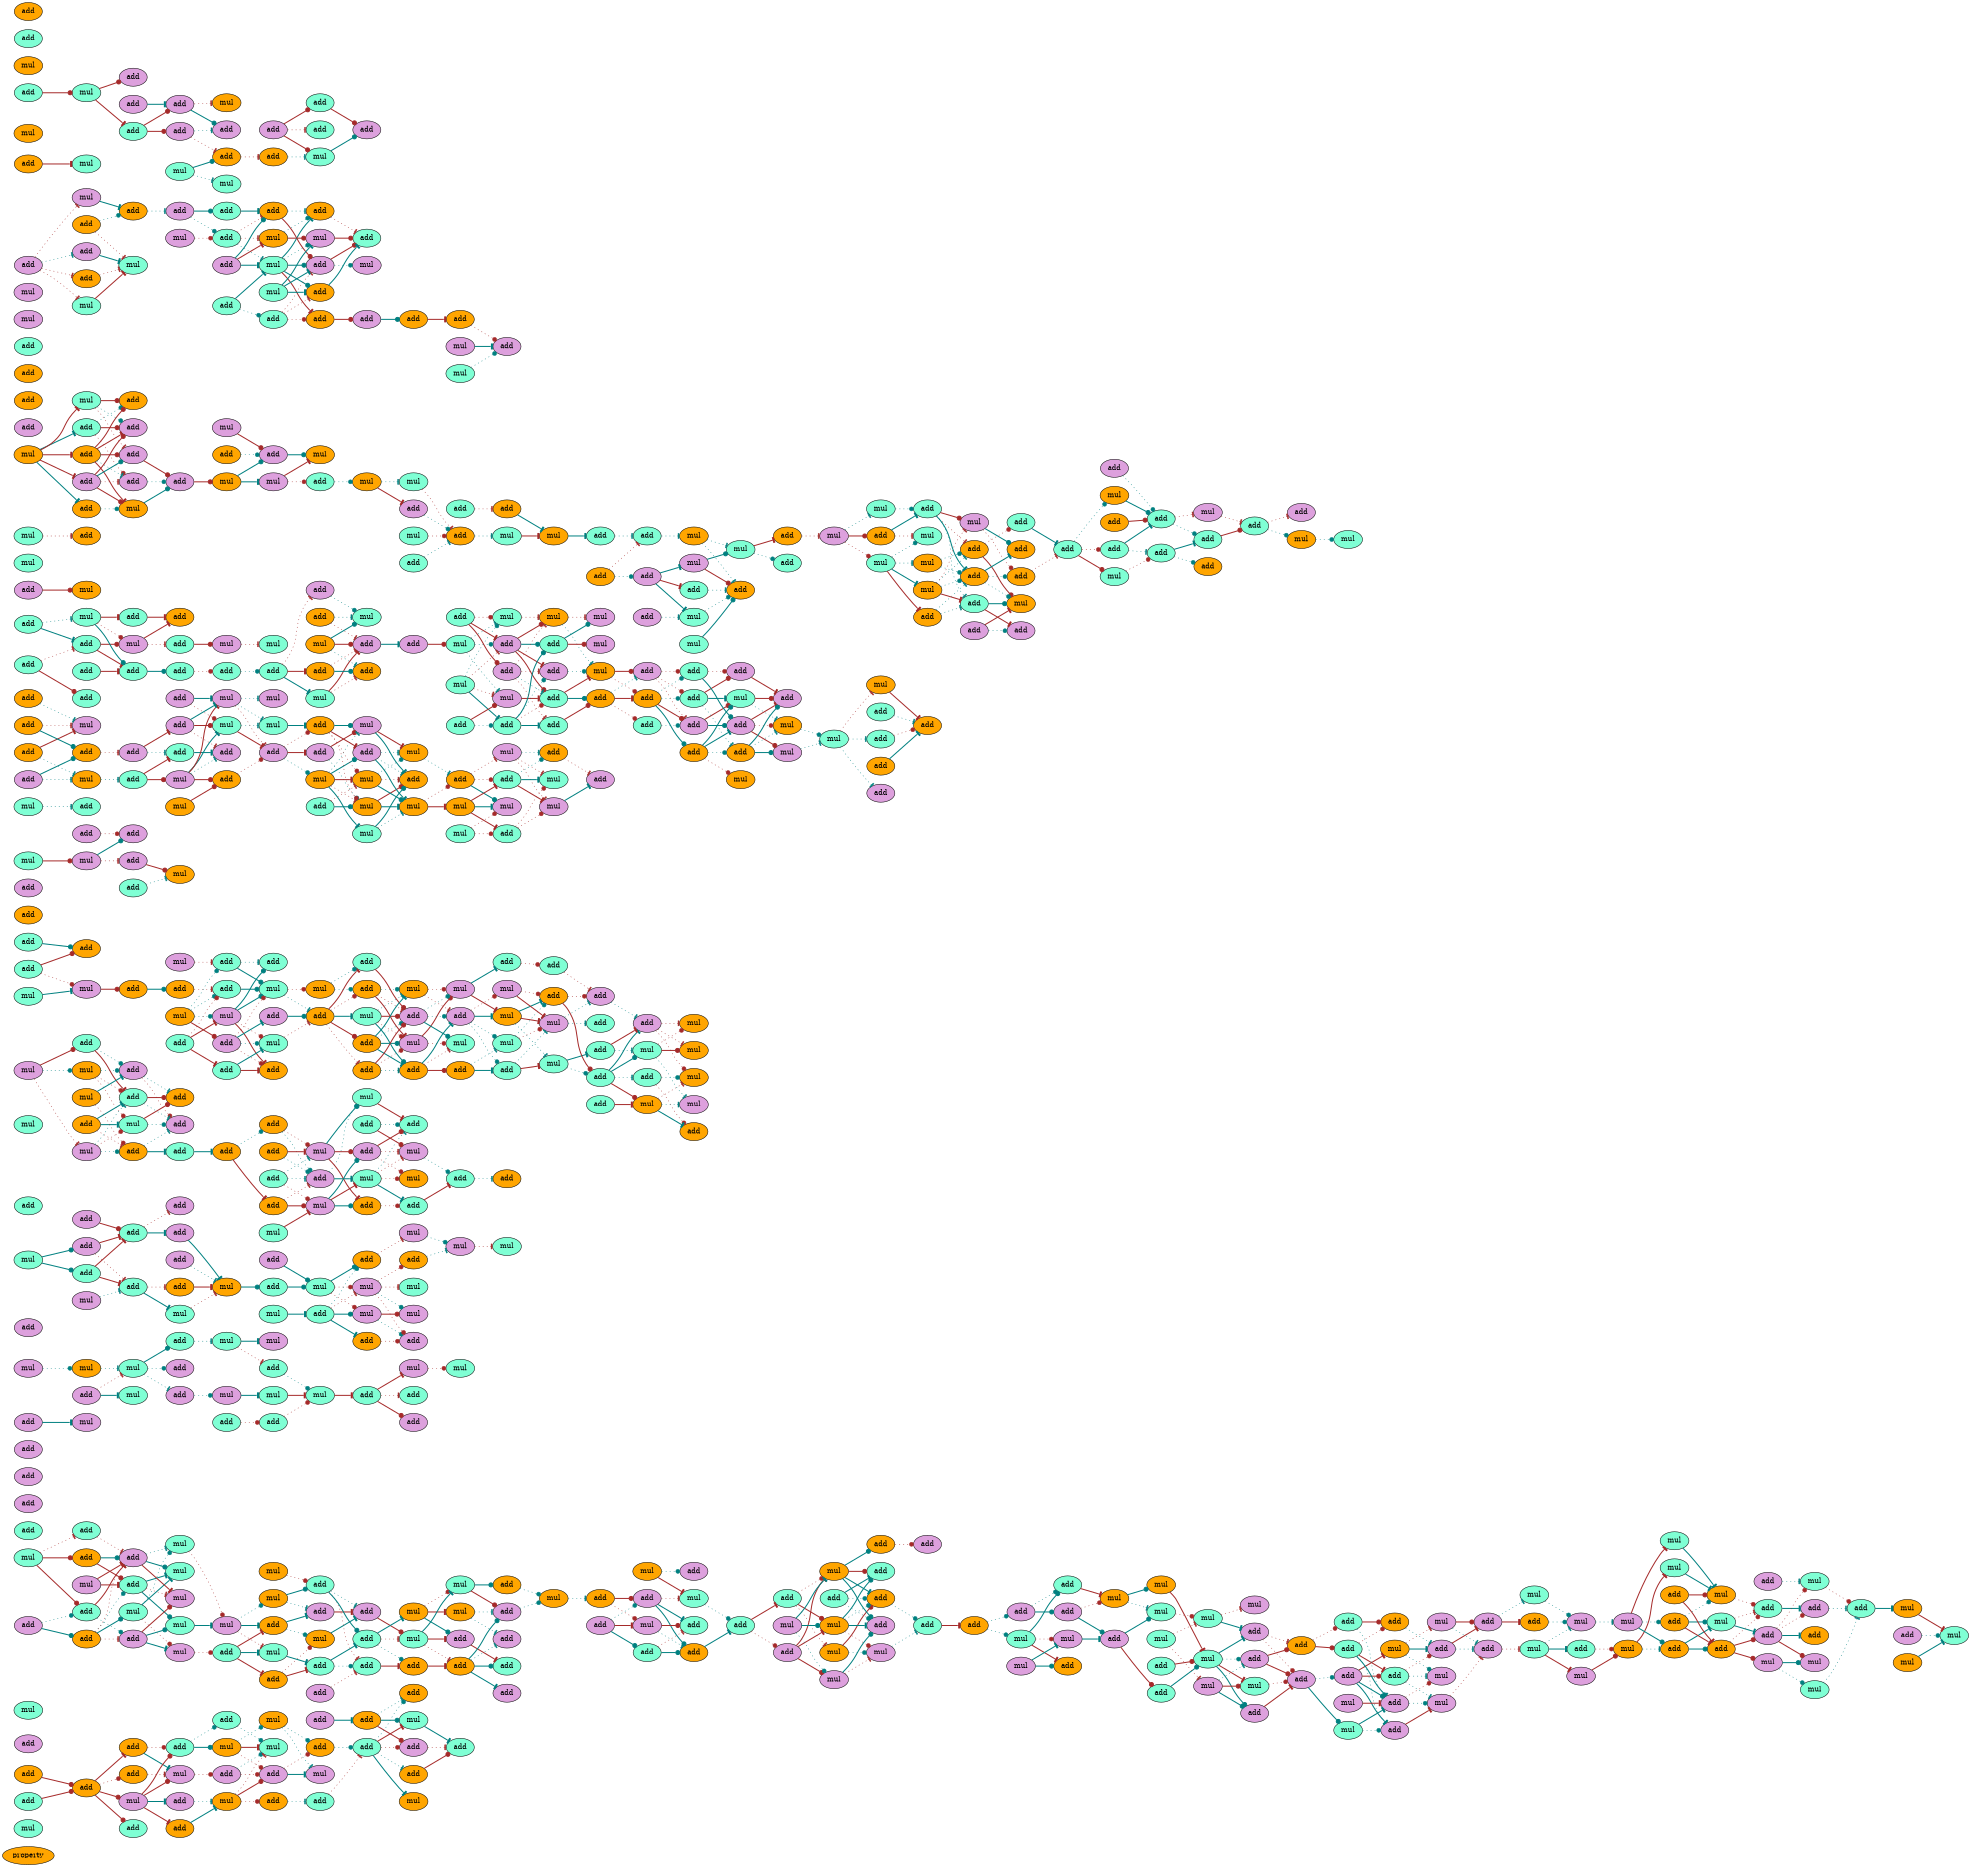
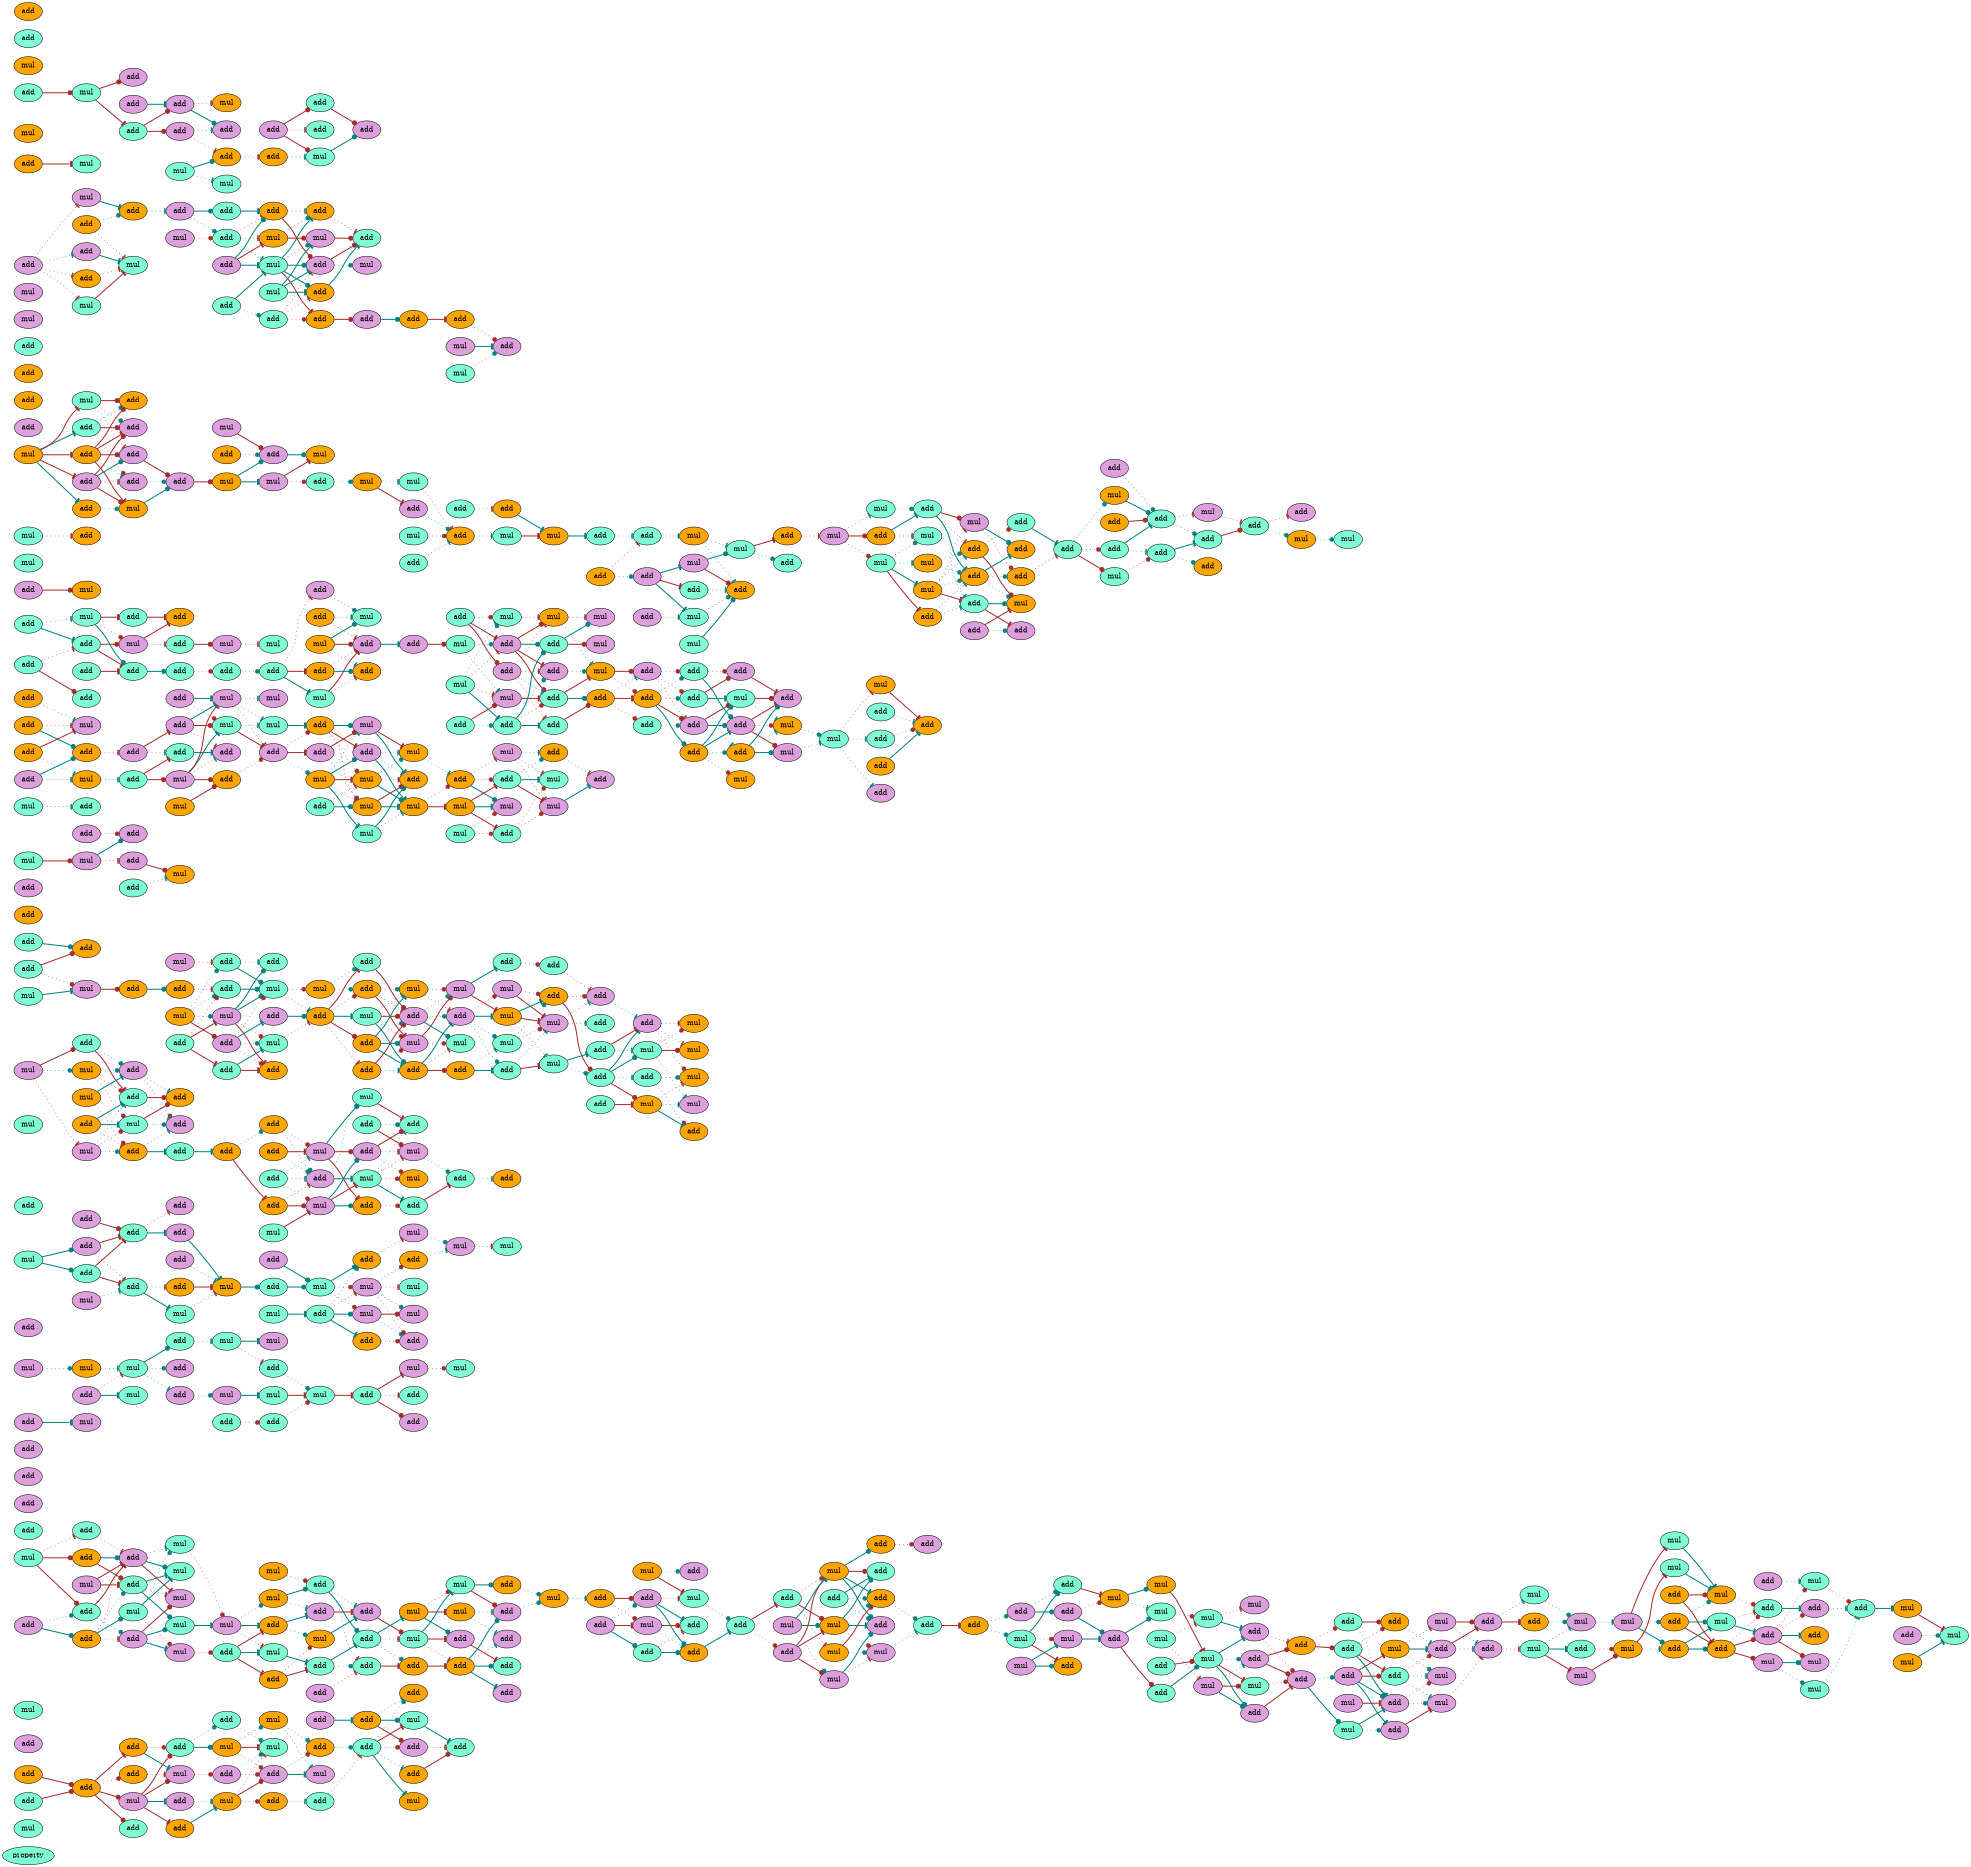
node "property": fillcolor orange -> aquamarine
